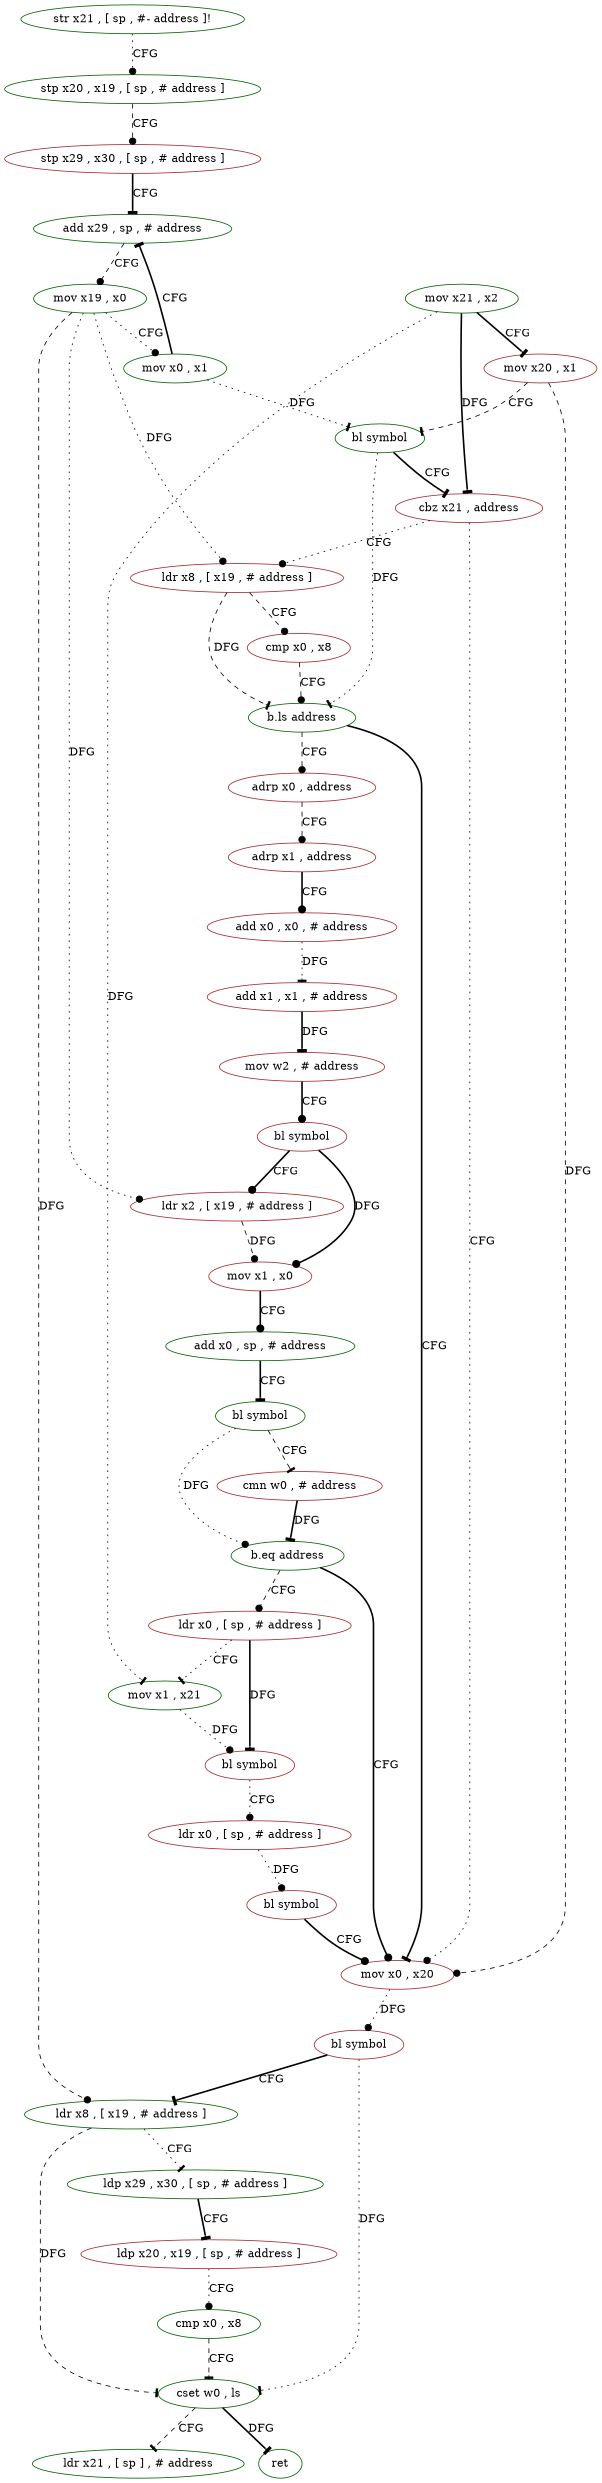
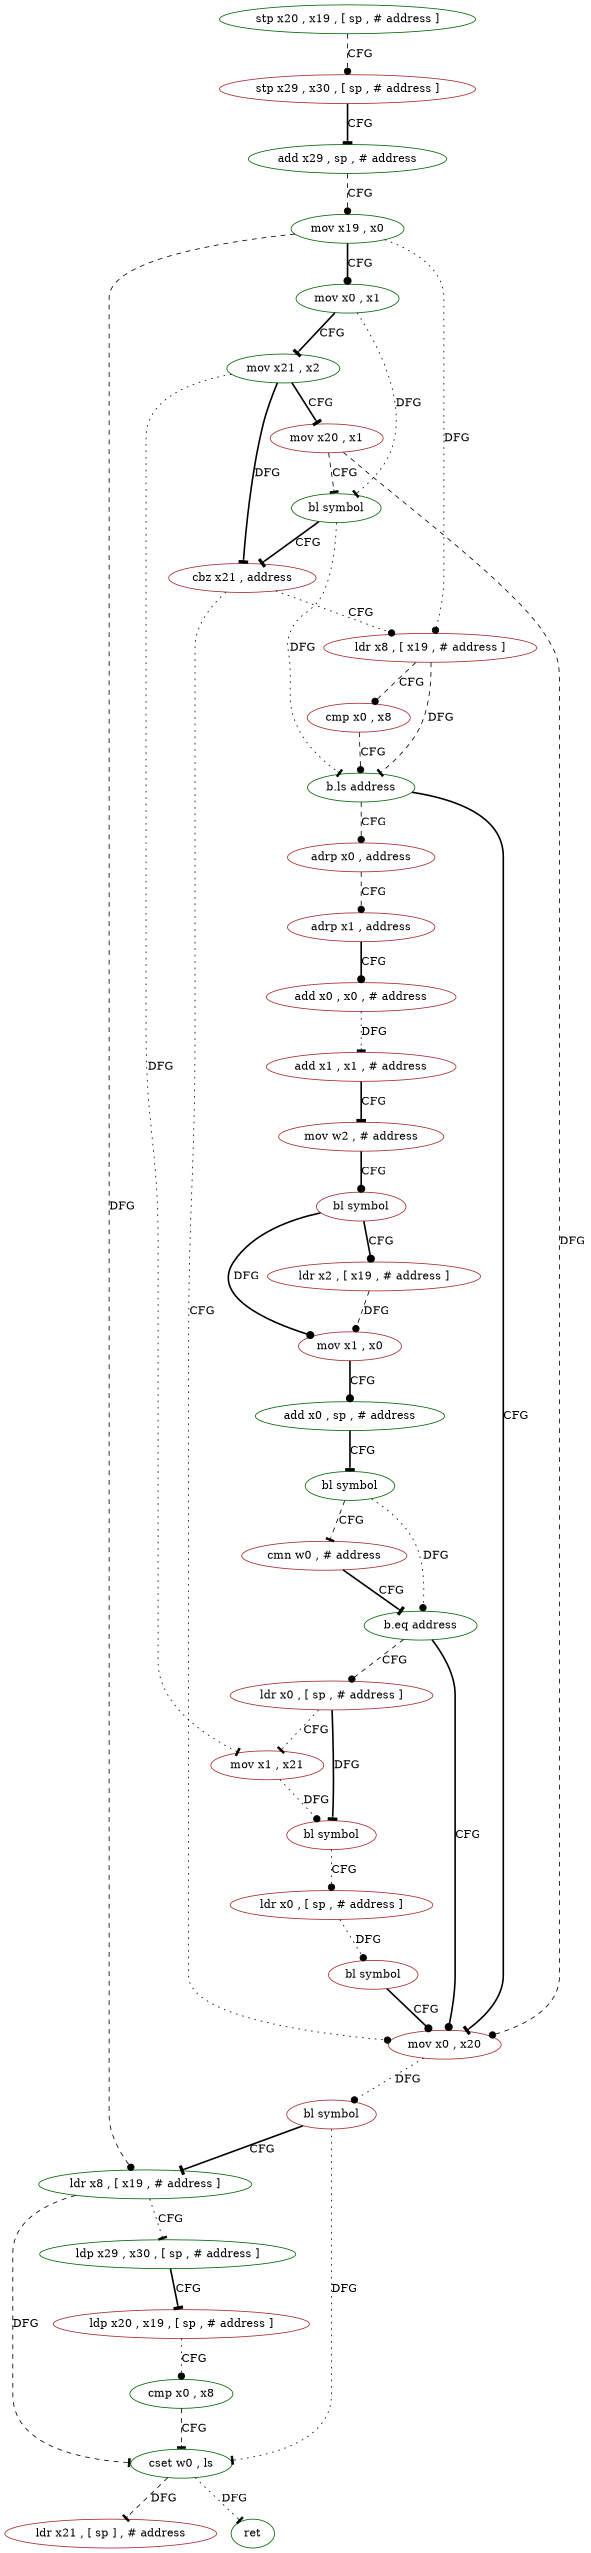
node "str x21 , [ sp , #- address ]!": removed
edge "mov x0 , x1" -> "add x29 , sp , # address": now "mov x0 , x1" -> "mov x21 , x2"
edge "mov x19 , x0" -> "mov x0 , x1": style dotted -> bold
edge "mov x19 , x0" -> "ldr x2 , [ x19 , # address ]": removed, label "DFG"
edge "add x1 , x1 , # address" -> "mov w2 , # address": label "DFG" -> "CFG"
edge "cmn w0 , # address" -> "b.eq address": label "DFG" -> "CFG"
node "mov x1 , x21": color darkgreen -> brown
edge "cset w0 , ls" -> "ret": style bold -> dotted
edge "cset w0 , ls" -> "ldr x21 , [ sp ] , # address": label "CFG" -> "DFG"
node "ldr x21 , [ sp ] , # address": color darkgreen -> brown
